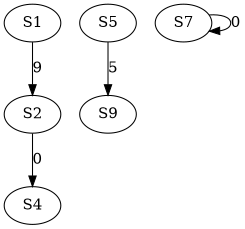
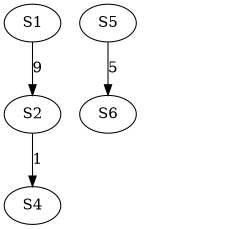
node "S7": removed
node "S9": label "S9" -> "S6"
edge "S2" -> "S4": label "0" -> "1"
